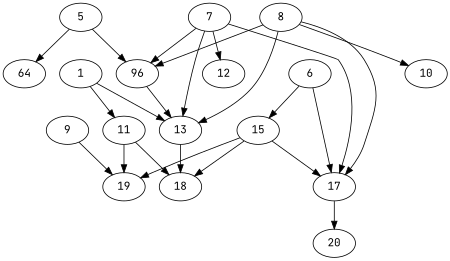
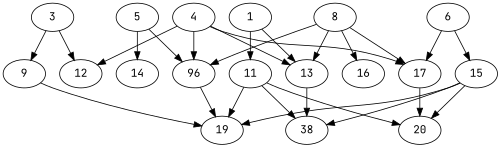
node "3": added
node "7": label "7" -> "4"
node "64": label "64" -> "14"
node "10": label "10" -> "16"
edge "96" -> "13": now "96" -> "19"
edge "11" -> "20": added
edge "15" -> "17": now "15" -> "20"
node "18": label "18" -> "38"
